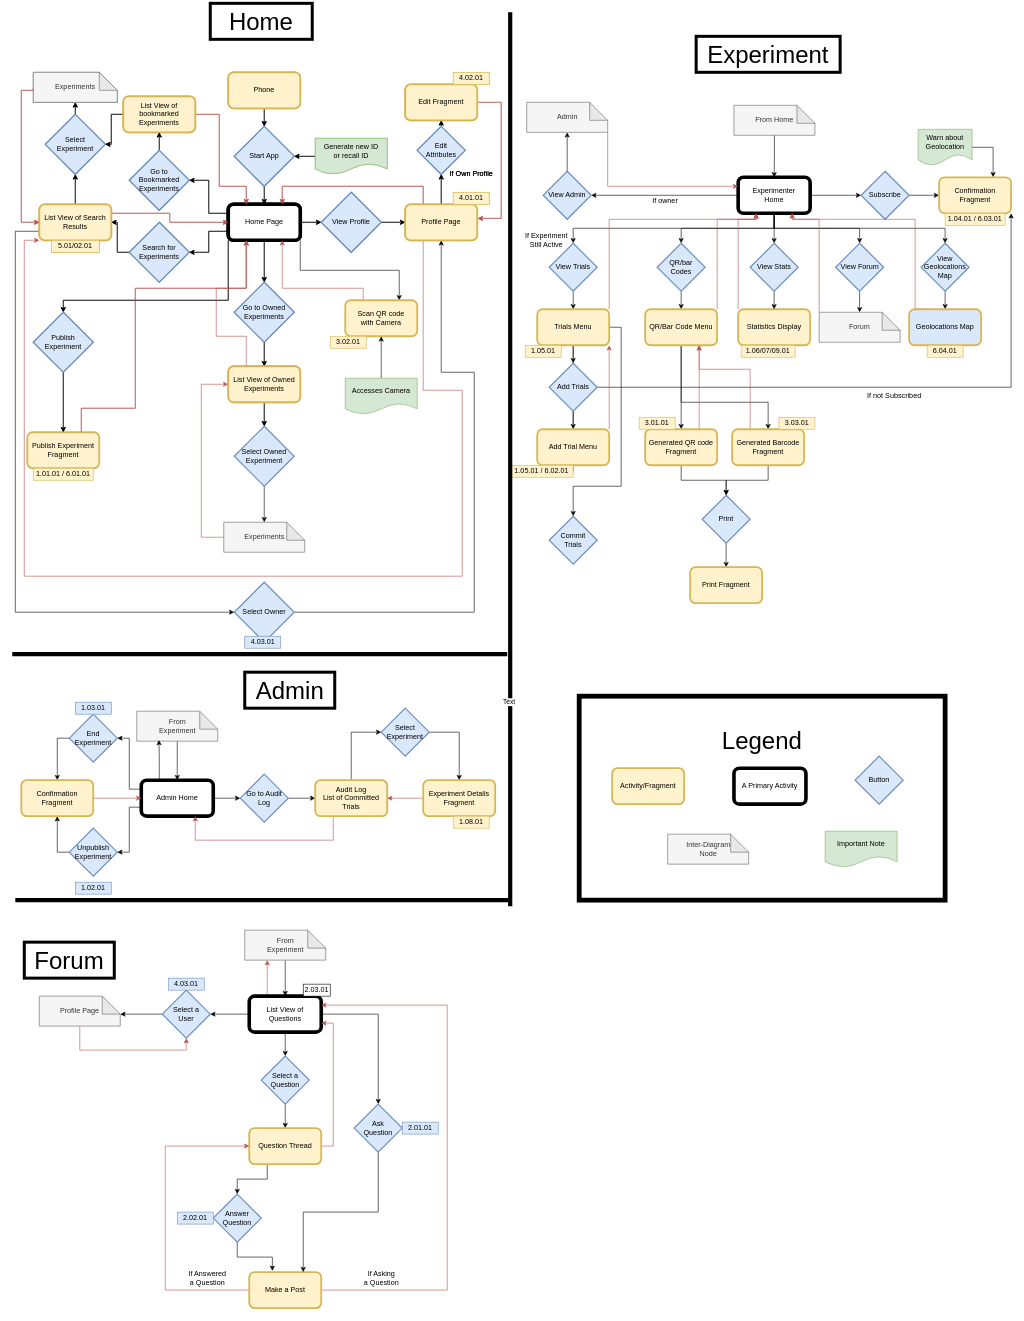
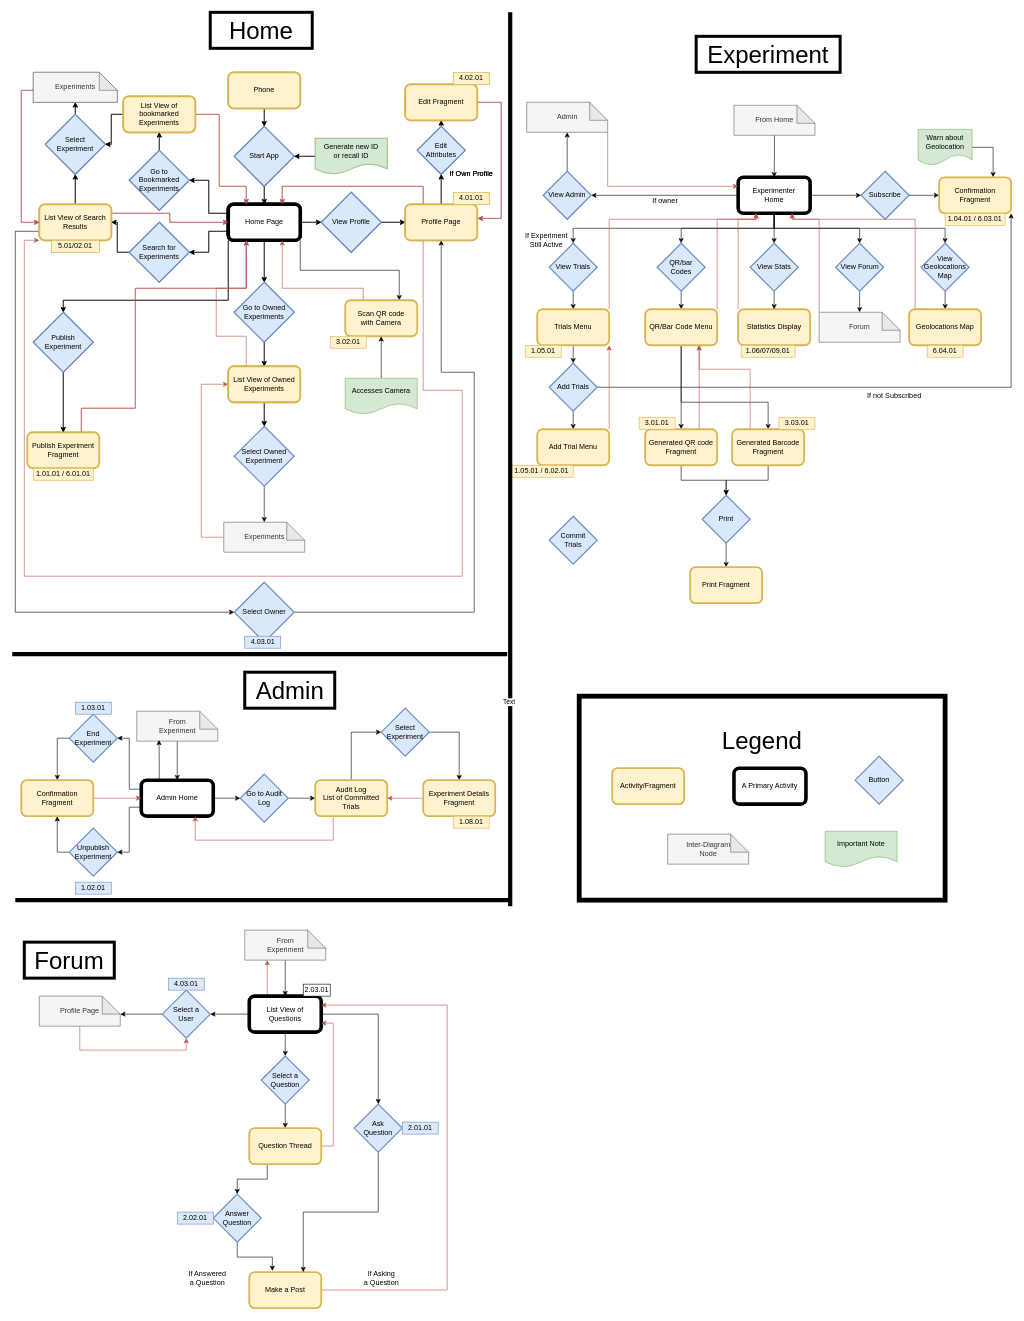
node "Home": moved (261, 21) -> (261, 30)
edge "1.05.01 / 6.02.01" -> "Commit Trials": removed
node "Geolocations Map": fillcolor #dae8fc -> #fff2cc
edge "Make a Post" -> "Question Thread": removed
